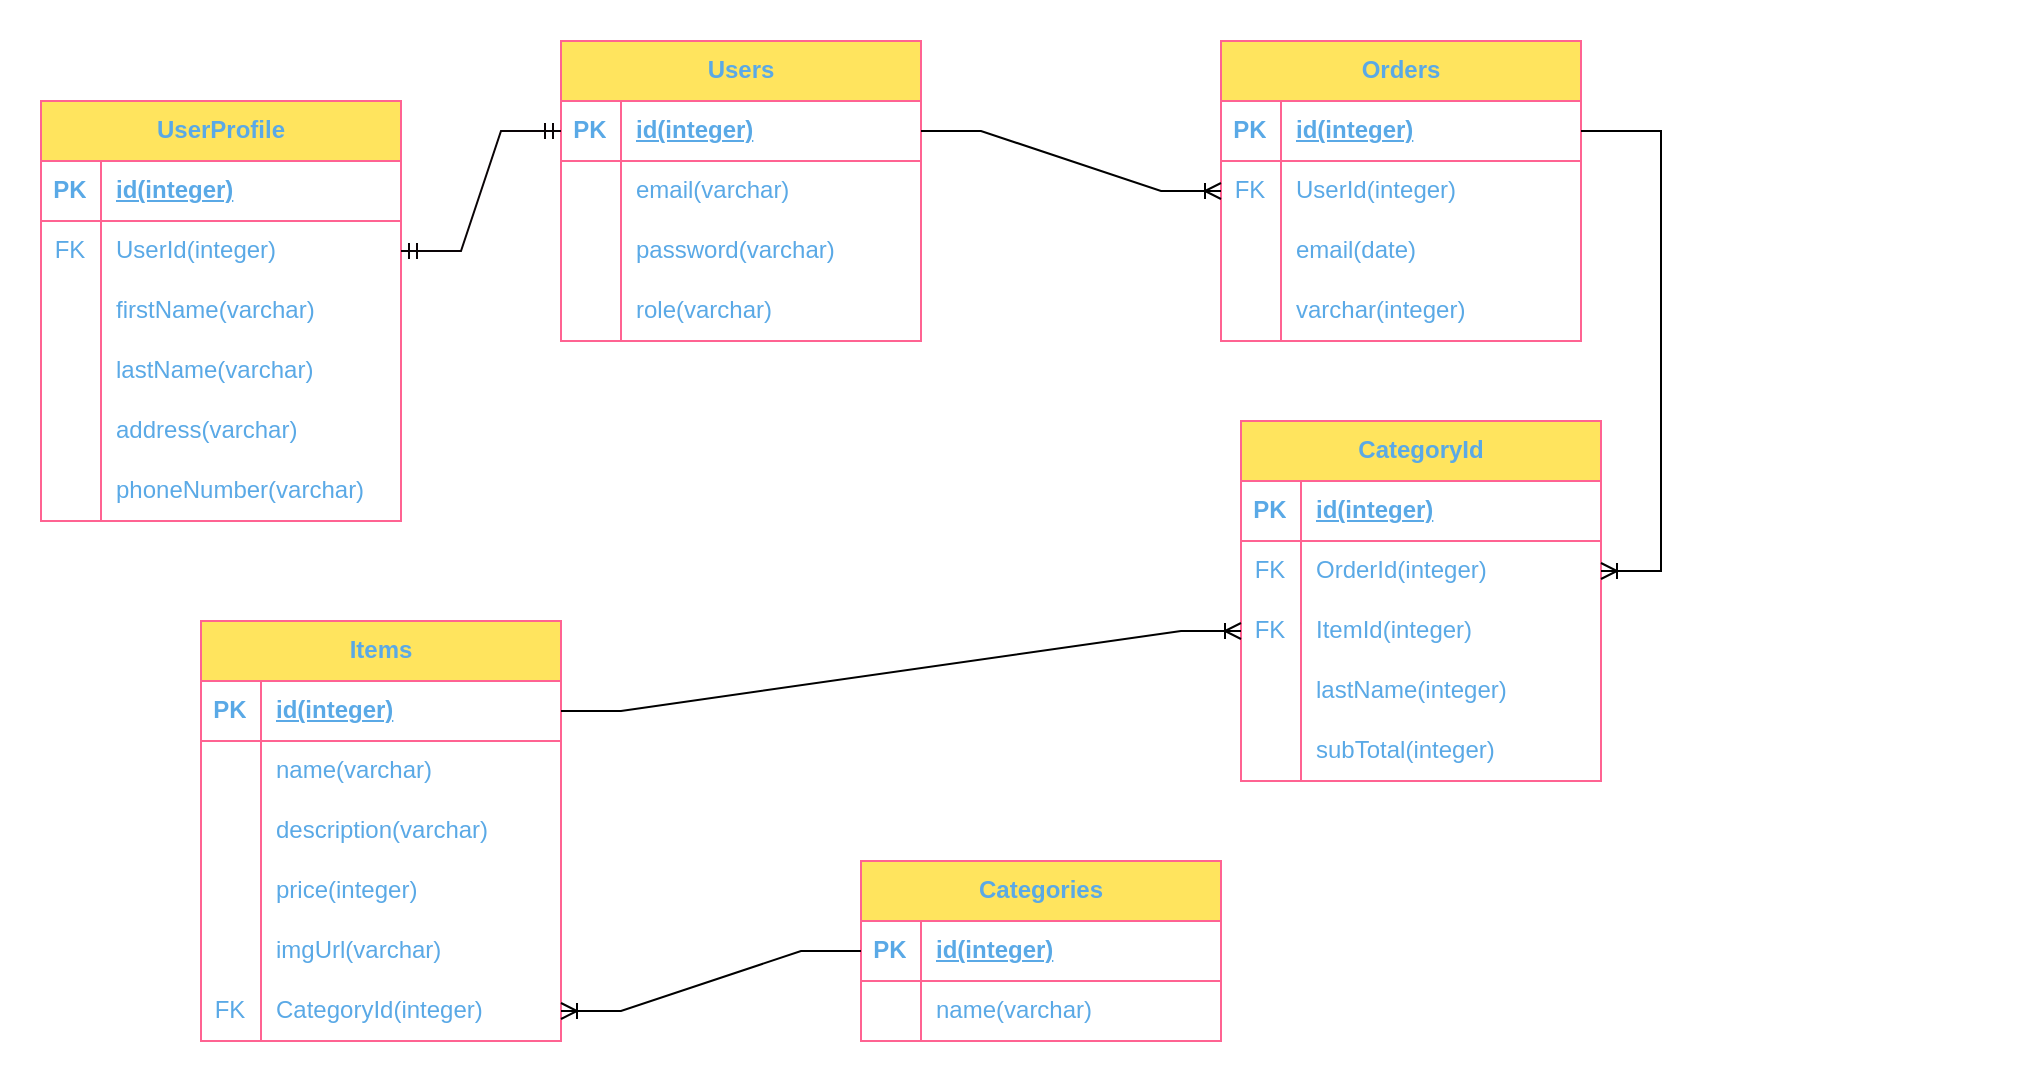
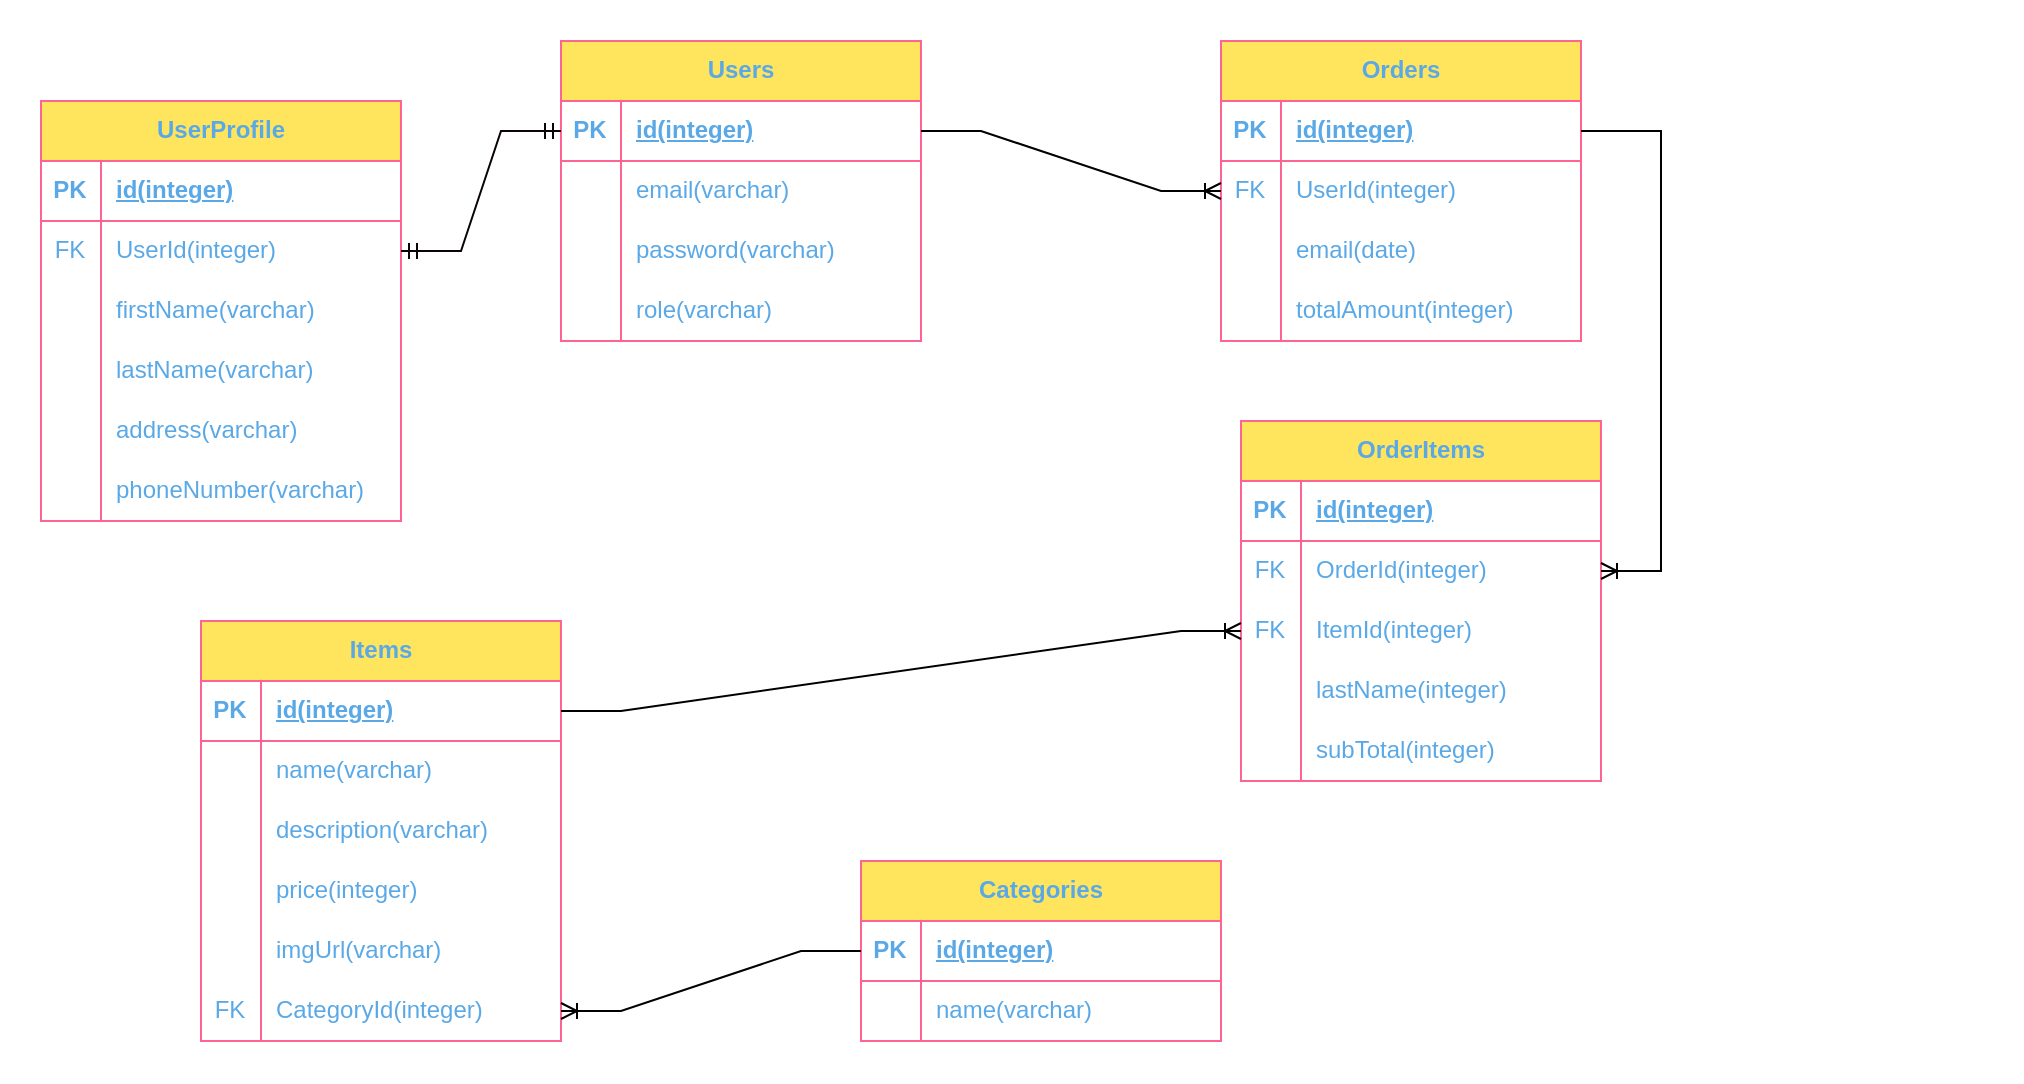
node "varchar(integer)": label "varchar(integer)" -> "totalAmount(integer)"
node "CategoryId": label "CategoryId" -> "OrderItems"
